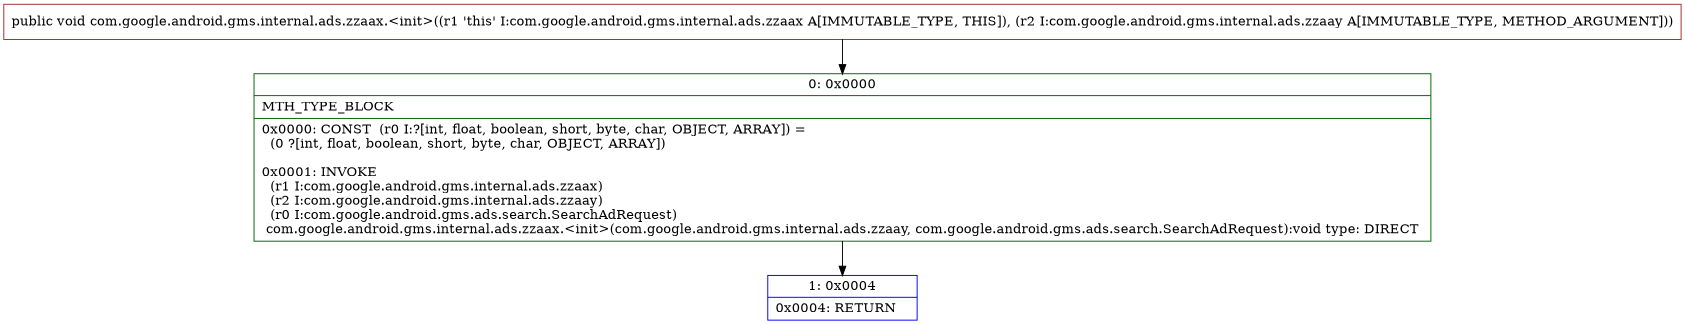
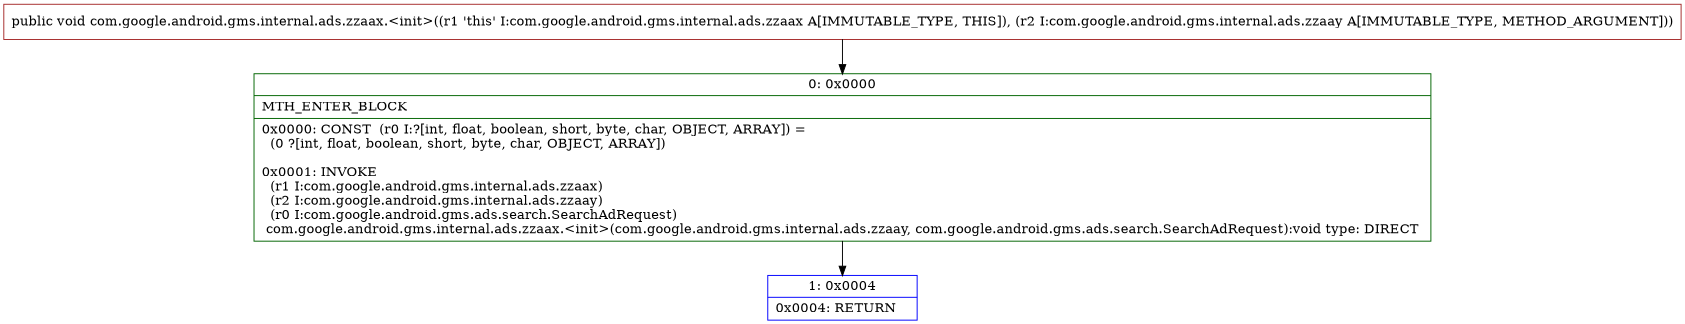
node "0: 0x0000": text "MTH_TYPE_BLOCK" -> "MTH_ENTER_BLOCK"
